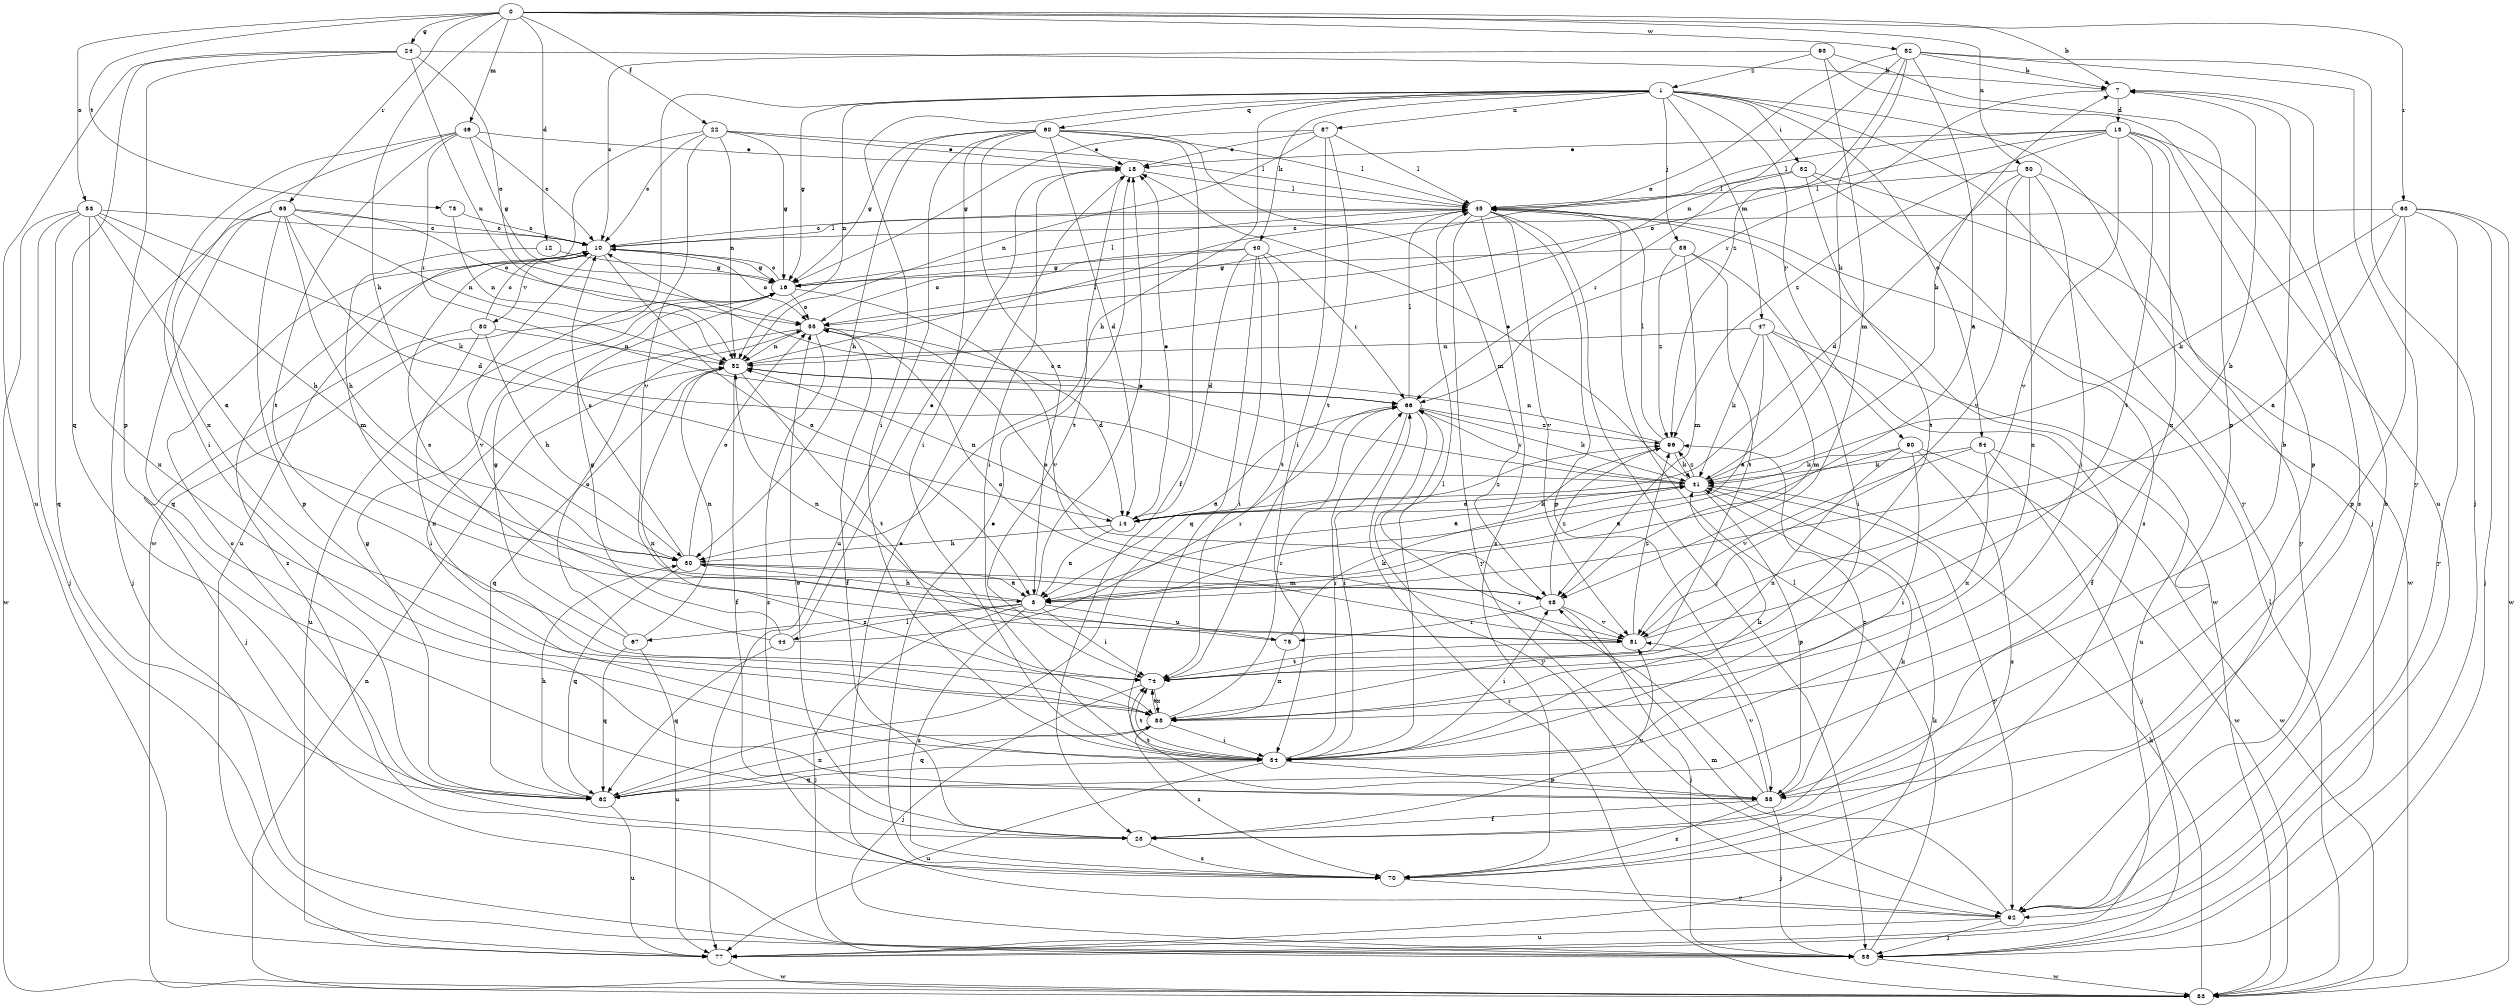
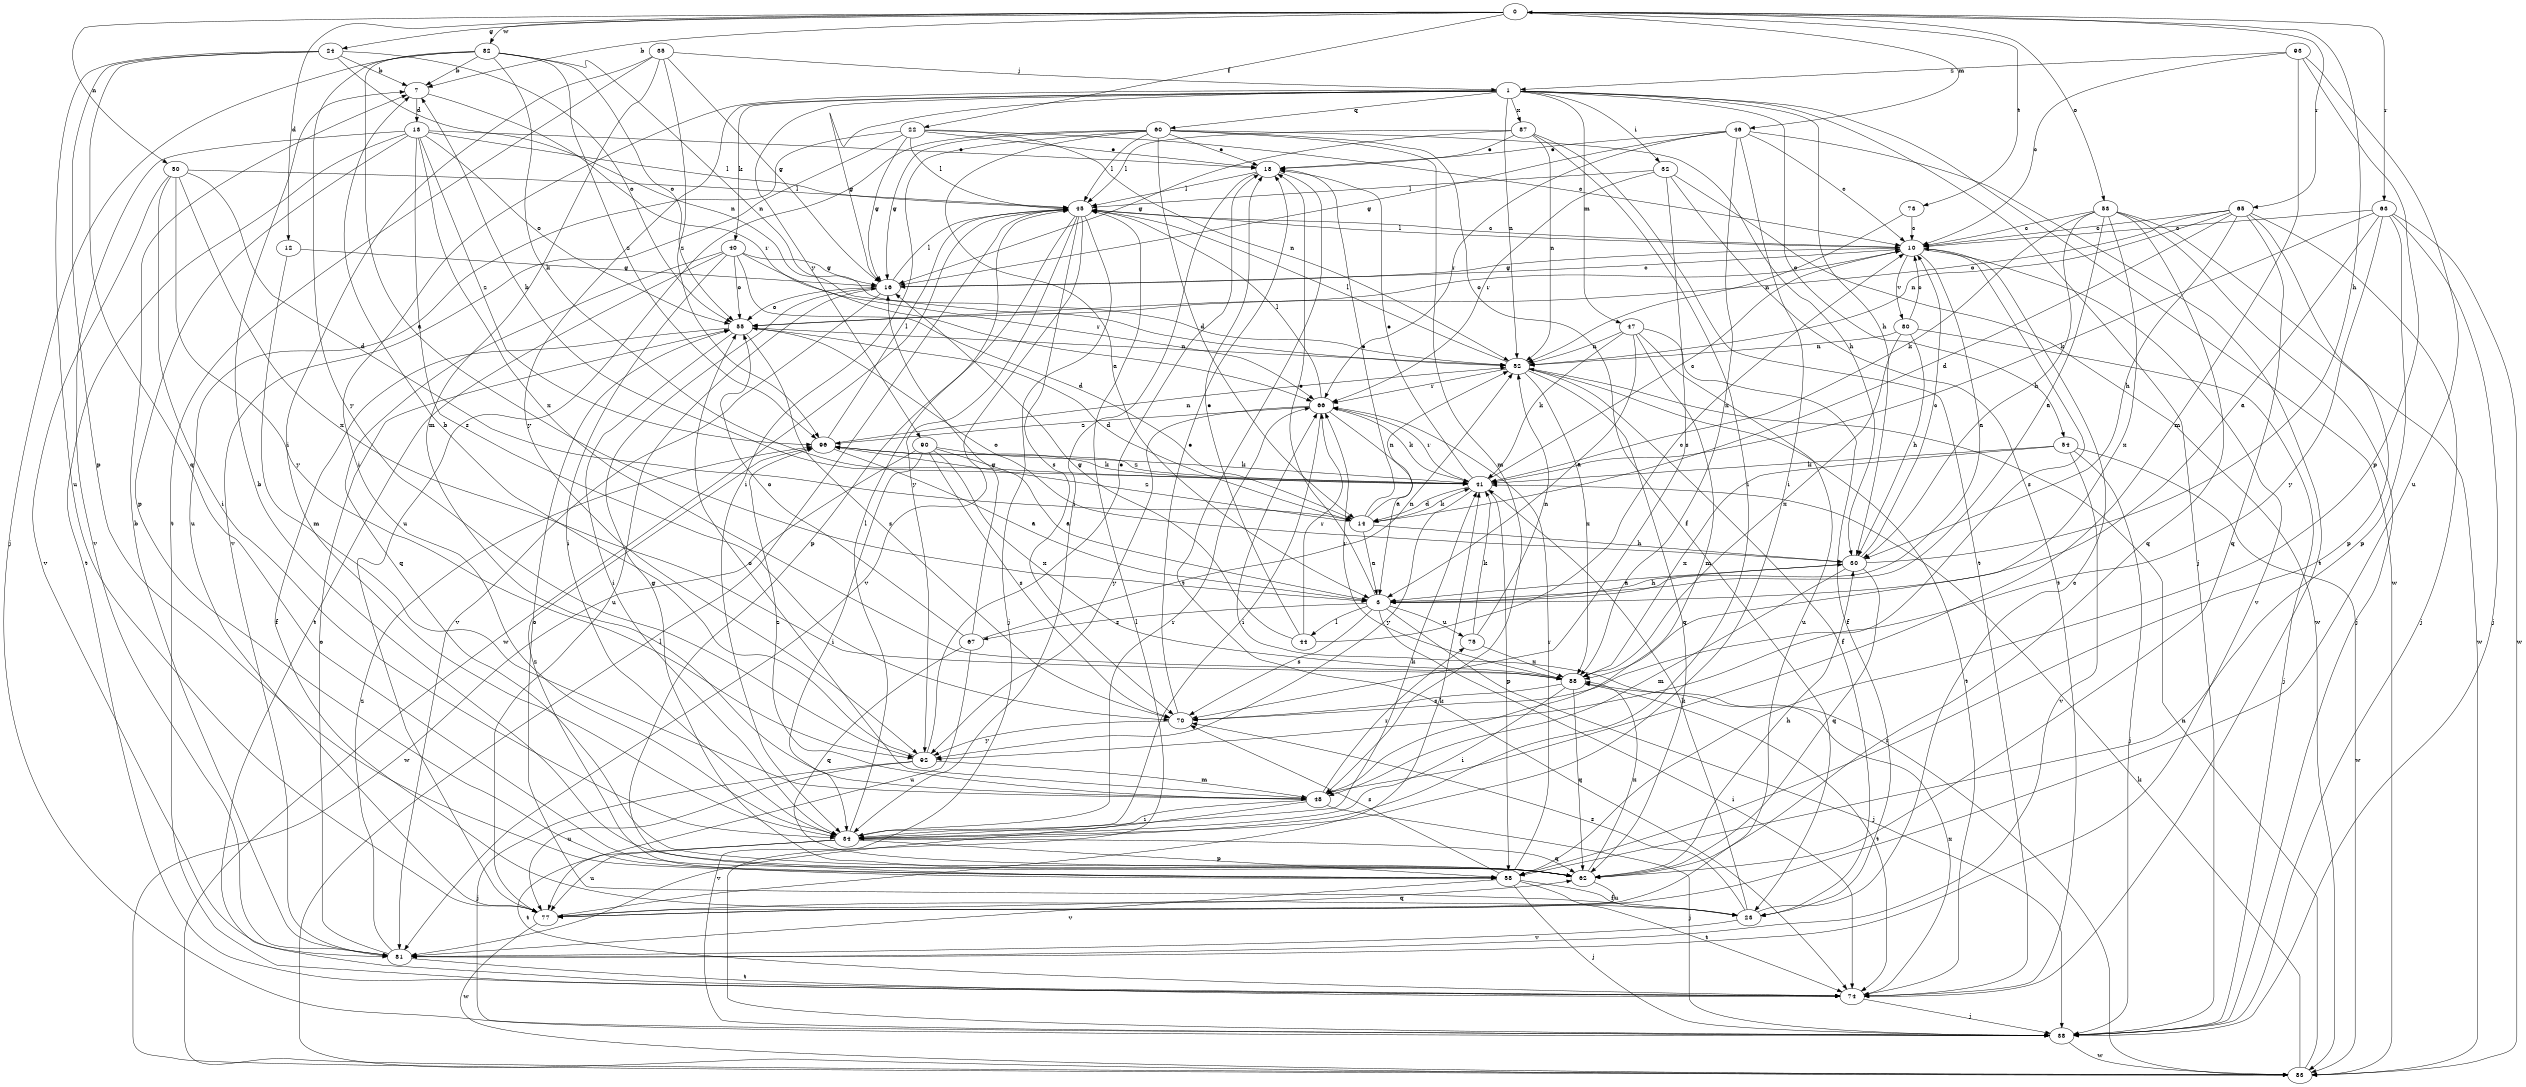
edge "1" -> "35": reversed
edge "0" -> "30": reversed
edge "44" -> "62": now "77" -> "62"
edge "34" -> "48": reversed
